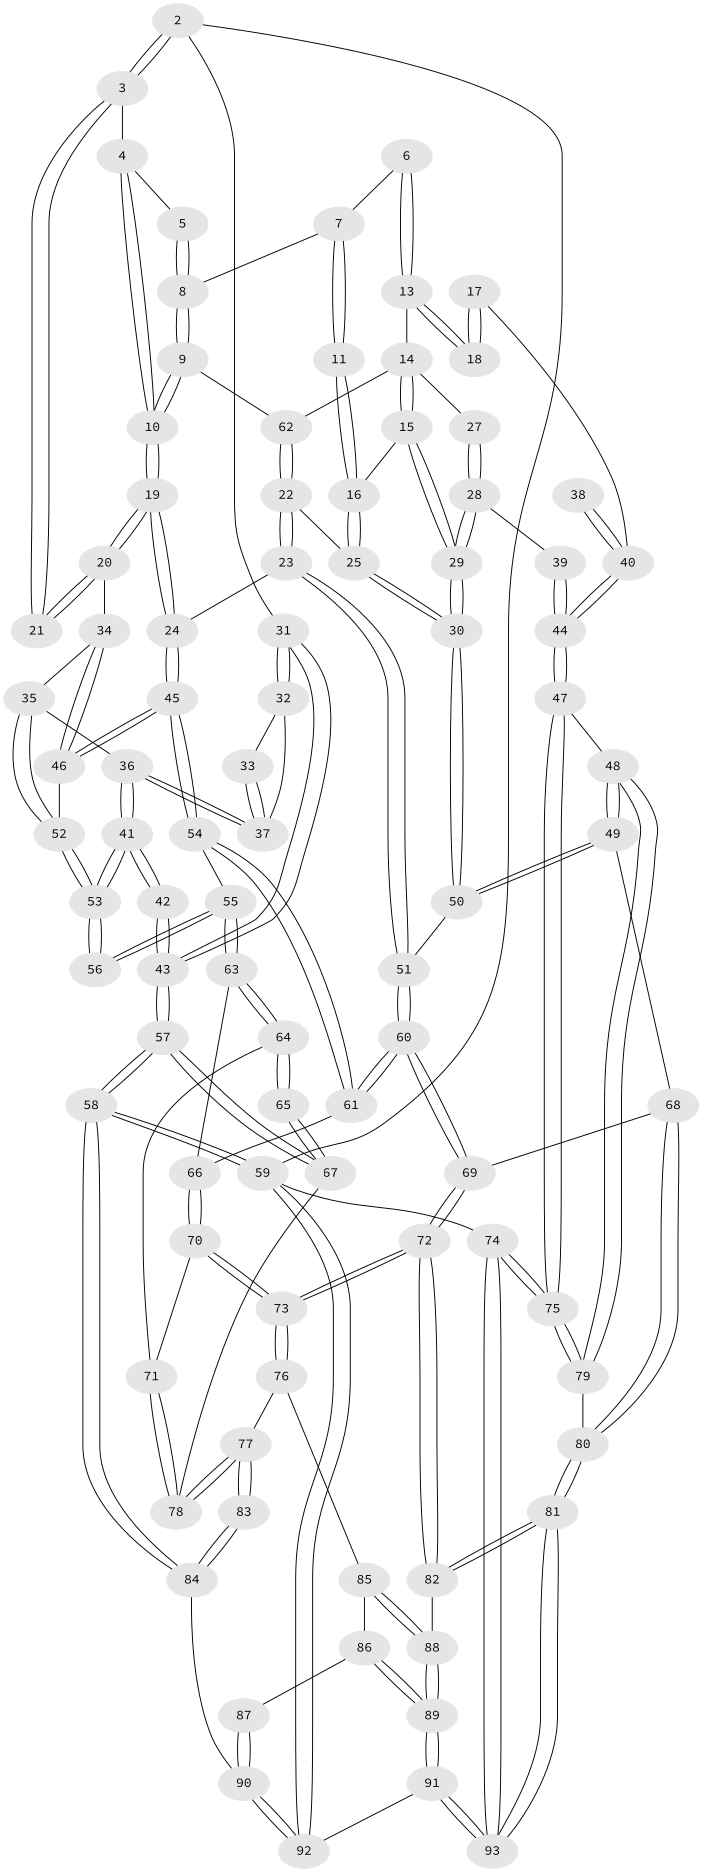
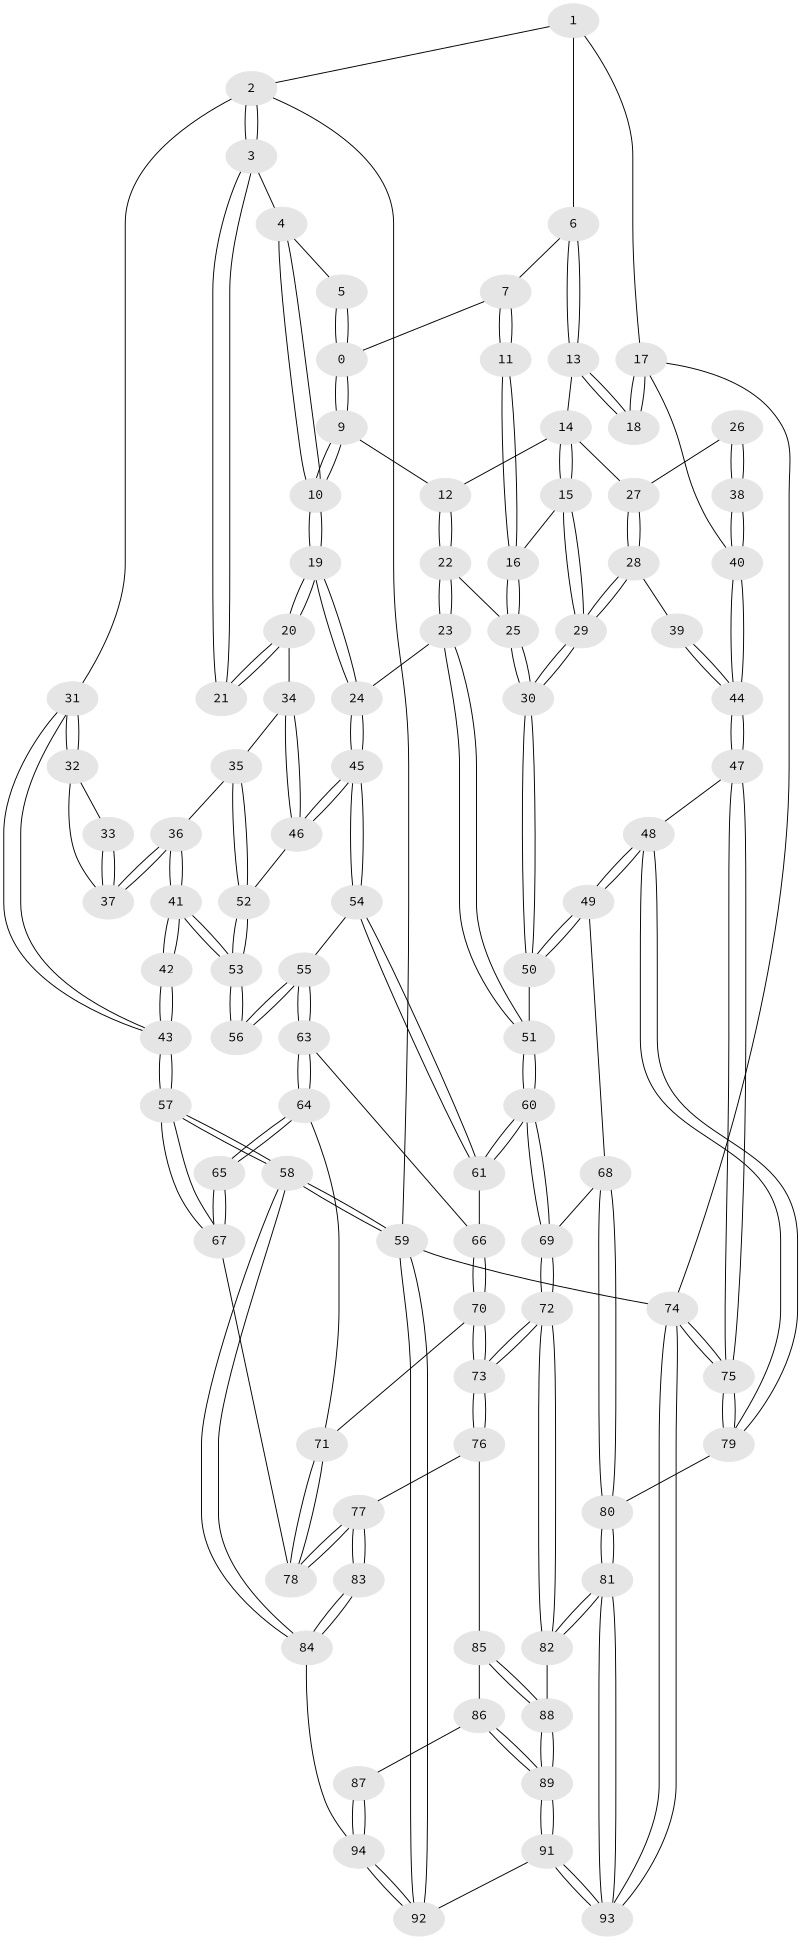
node "1": added
node "8": label "8" -> "0"
node "62": label "62" -> "12"
node "26": added
edge "17" -- "74": added
node "90": label "90" -> "94"
